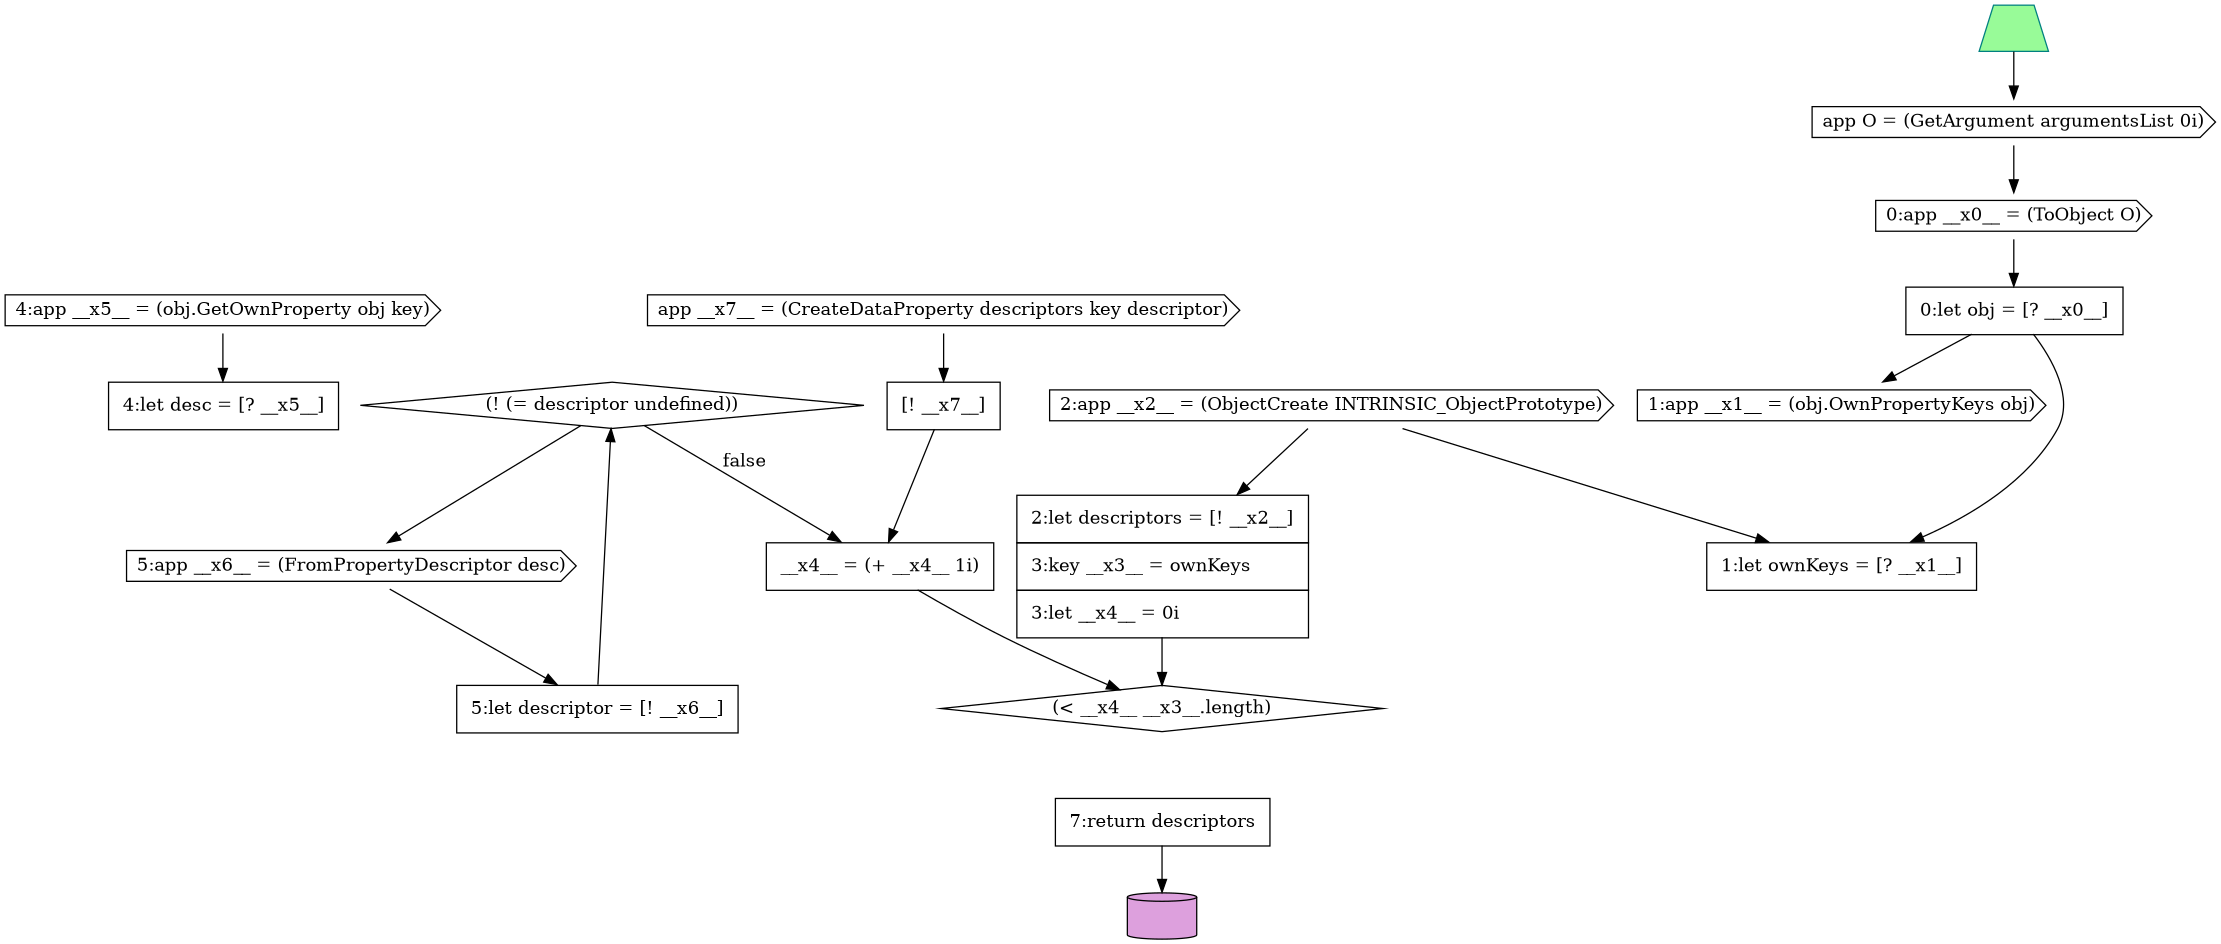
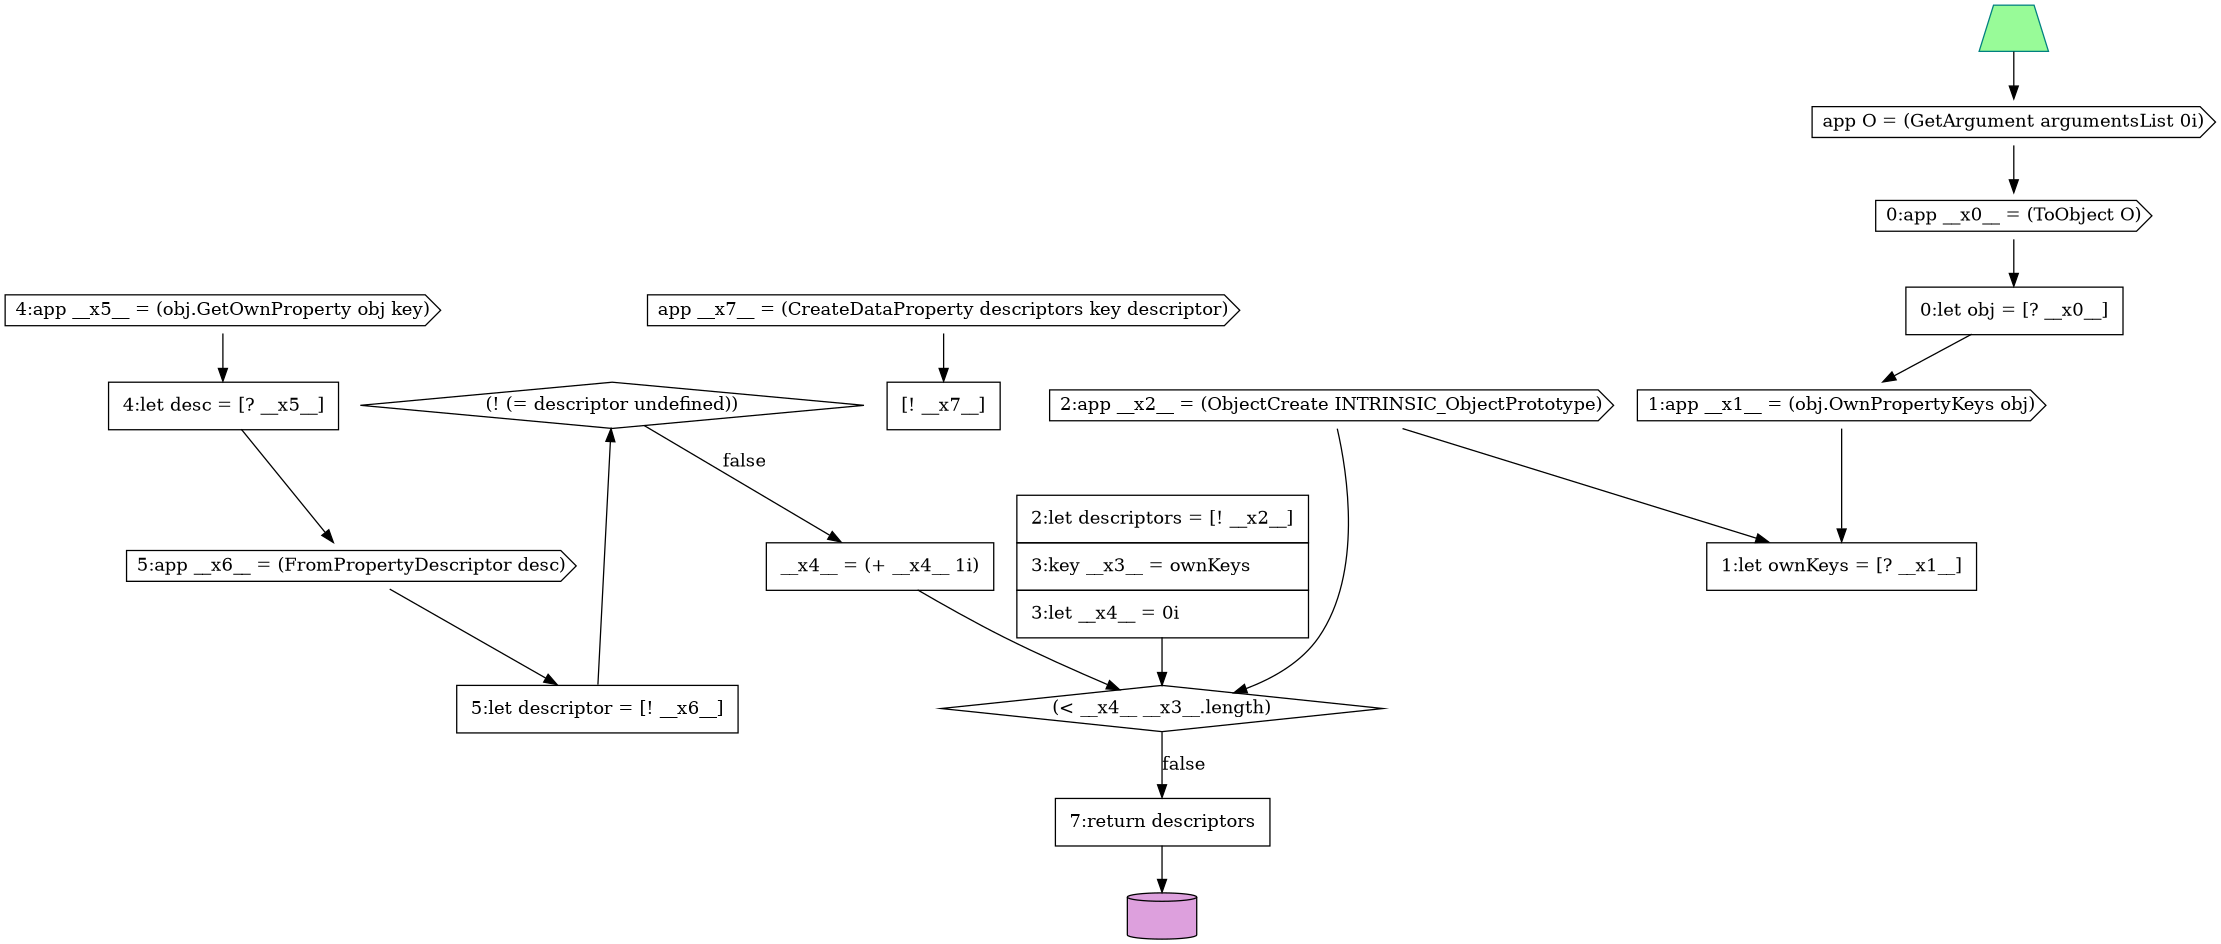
edge "2:app __x2__ = (ObjectCreate INTRINSIC_ObjectPrototype)" -> "2:let descriptors = [! __x2__]": now "2:app __x2__ = (ObjectCreate INTRINSIC_ObjectPrototype)" -> "(< __x4__ __x3__.length)"
edge "0:let obj = [? __x0__]" -> "1:let ownKeys = [? __x1__]": now "1:app __x1__ = (obj.OwnPropertyKeys obj)" -> "1:let ownKeys = [? __x1__]"
edge "[! __x7__]" -> "__x4__ = (+ __x4__ 1i)": removed
edge "(! (= descriptor undefined))" -> "5:app __x6__ = (FromPropertyDescriptor desc)": now "4:let desc = [? __x5__]" -> "5:app __x6__ = (FromPropertyDescriptor desc)"
edge "(< __x4__ __x3__.length)" -> "7:return descriptors": added, label "false"
